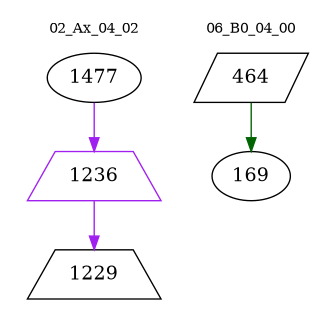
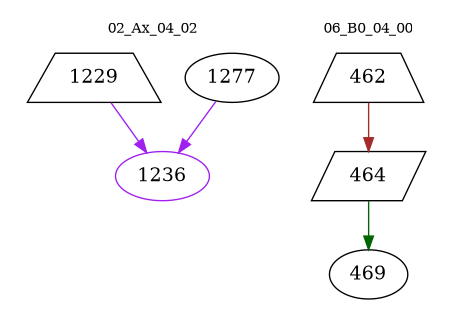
node "1477": label "1477" -> "1277"
node "462": added
node "1236": shape trapezium -> ellipse
node "169": label "169" -> "469"
edge "1236" -> "1229": reversed
